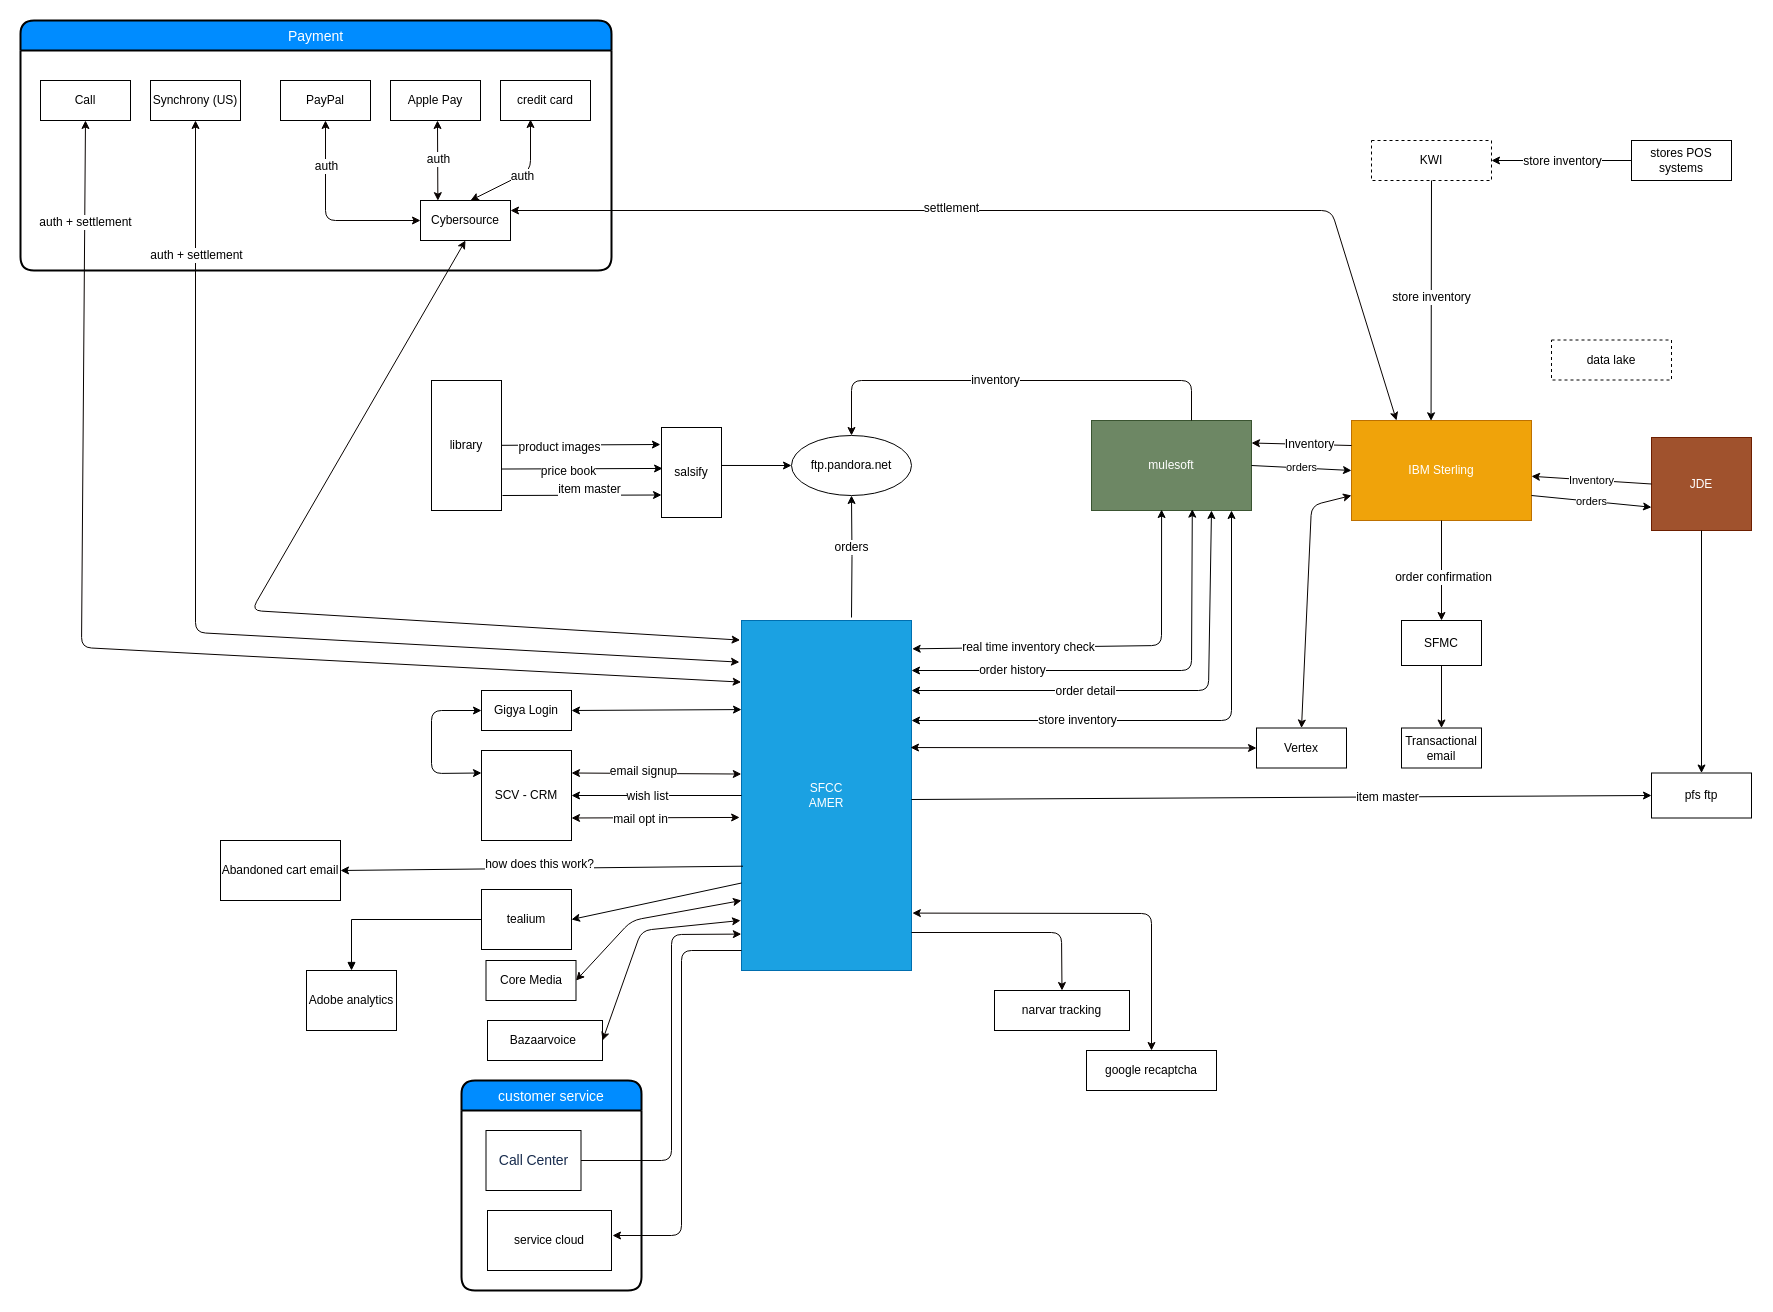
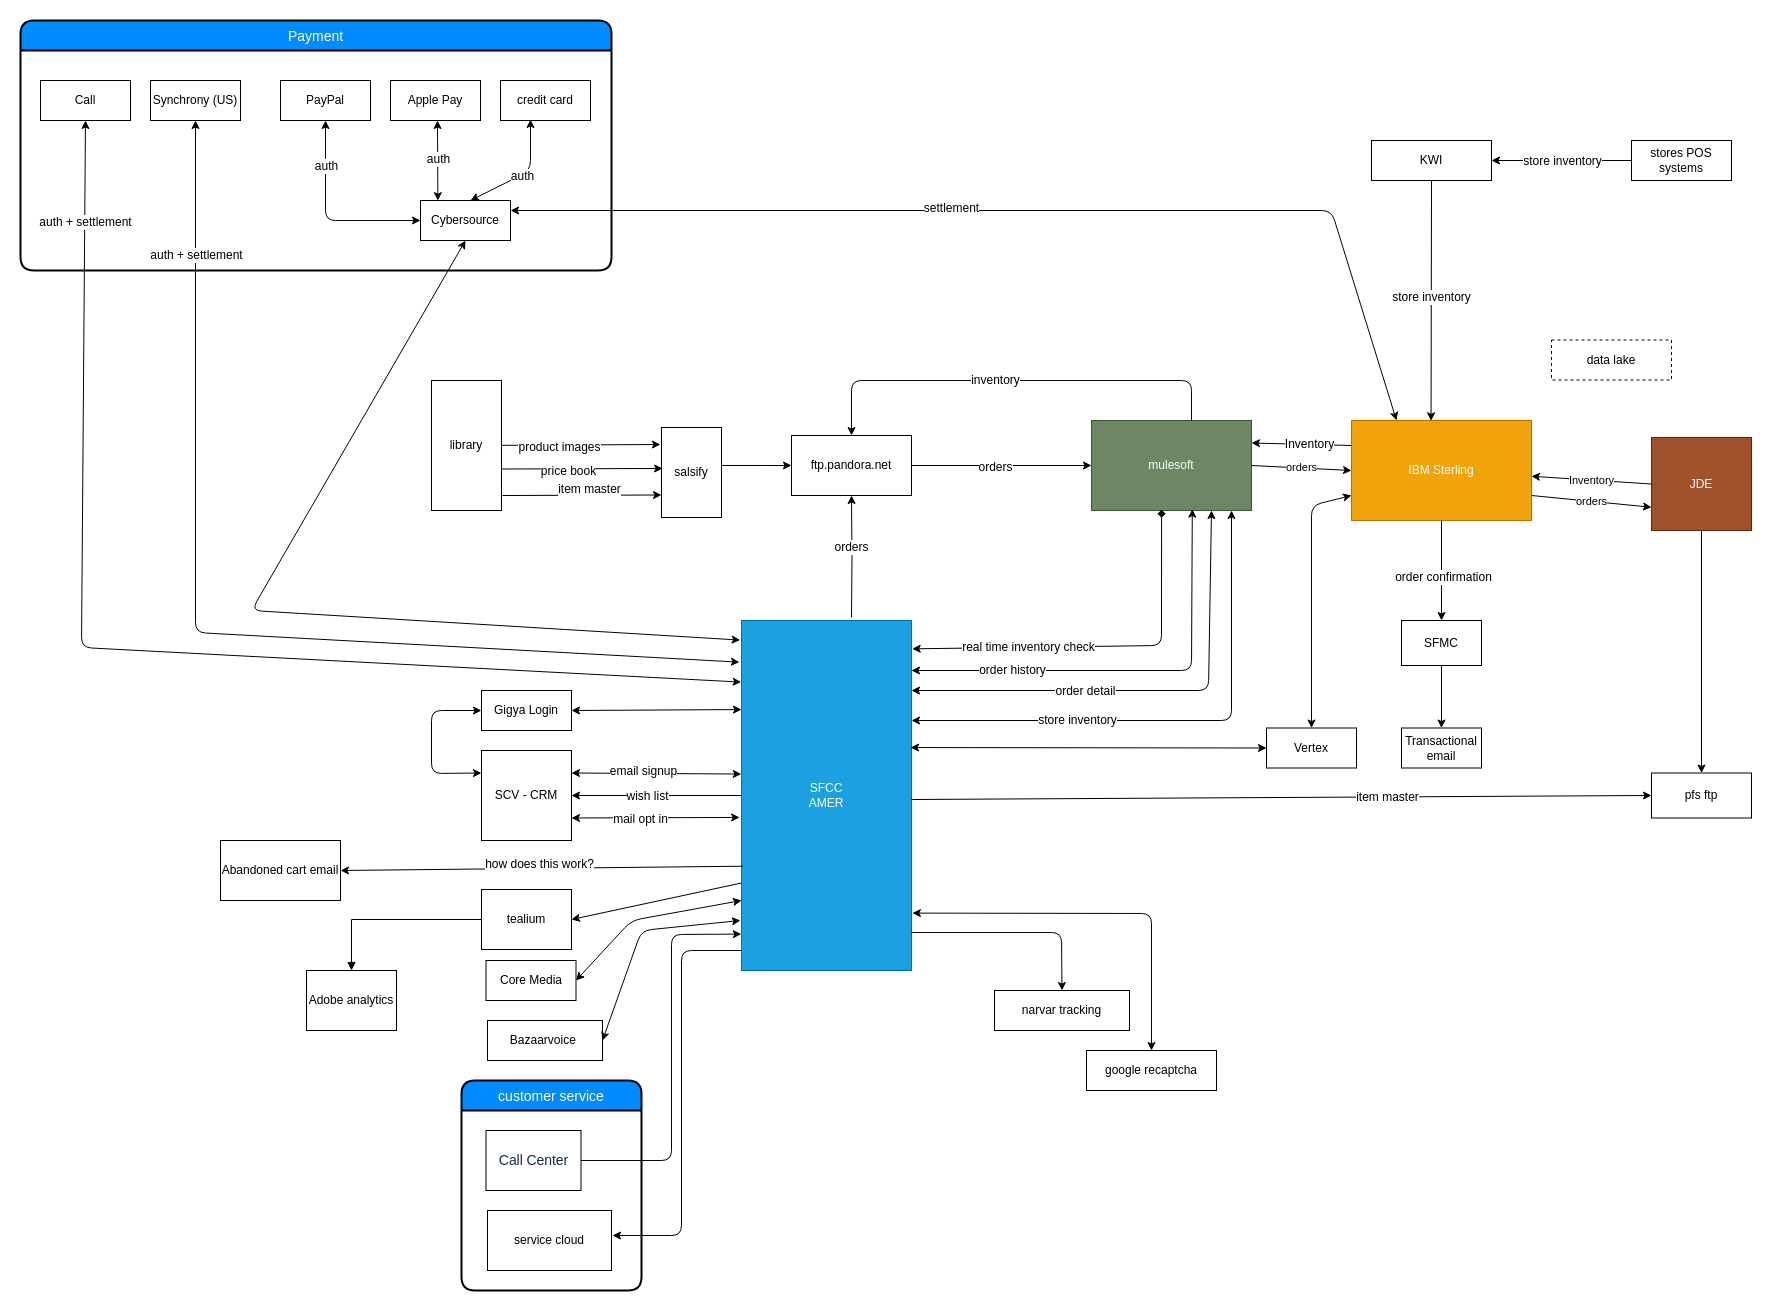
node "KWI": style dashed -> solid
node "ftp.pandora.net": shape ellipse -> rectangle
edge "ftp.pandora.net" -> "mulesoft": added, label "orders"
edge "mulesoft" -- "SFCC AMER": arrowhead classic -> diamond
node "Vertex": moved (1302, 748) -> (1312, 748)
